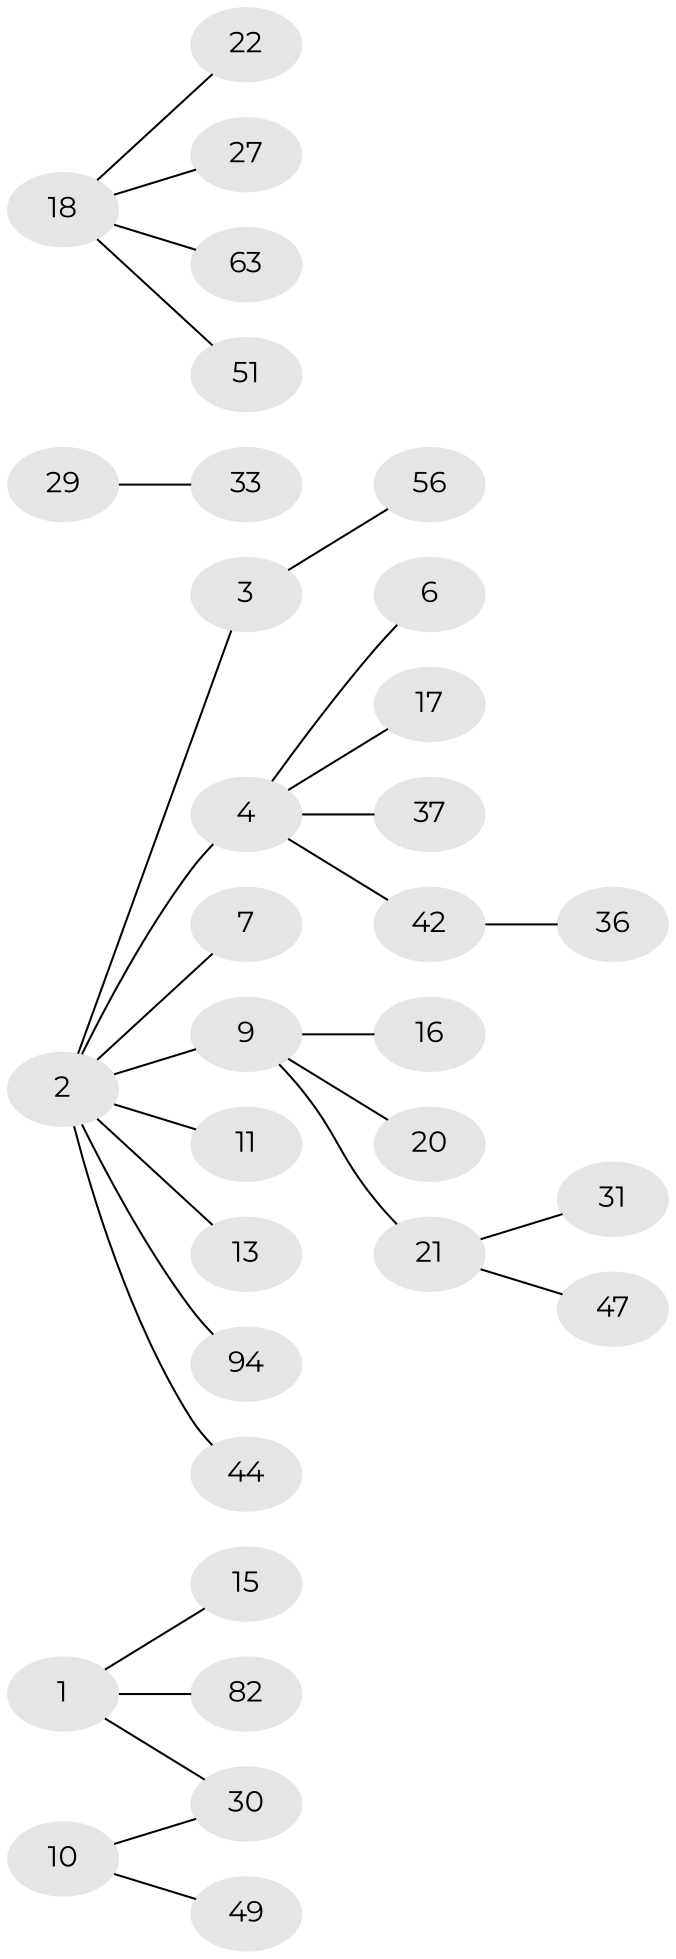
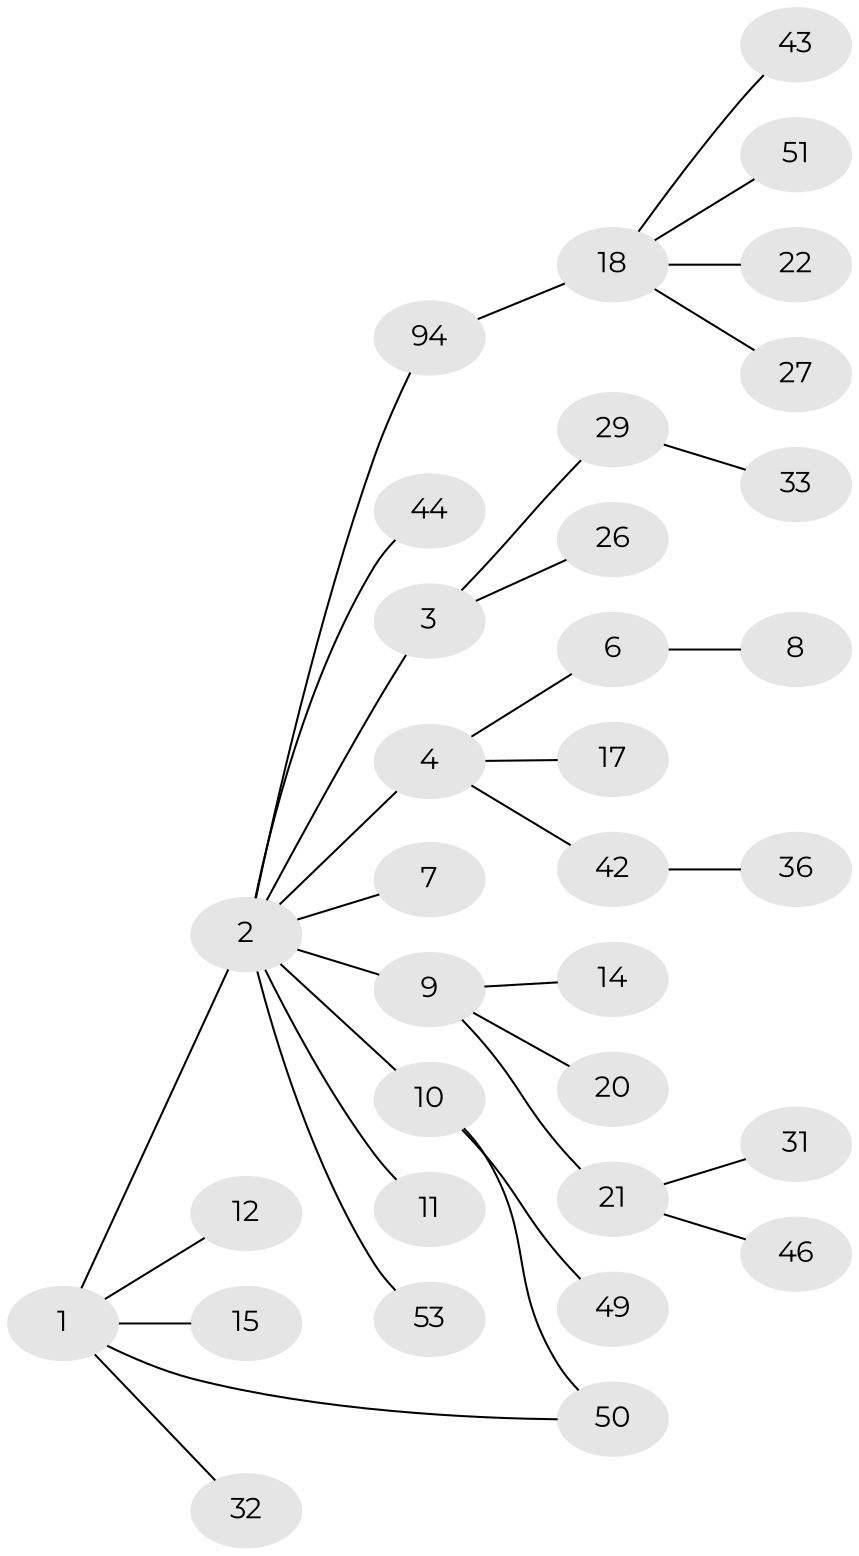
node "63": label "63" -> "43"
edge "18" -- "94": added
node "56": label "56" -> "26"
edge "29" -- "3": added
node "8": added
node "37": removed
edge "2" -- "10": added
node "16": label "16" -> "14"
edge "2" -- "1": added
node "12": added
node "13": label "13" -> "53"
node "47": label "47" -> "46"
node "82": label "82" -> "32"
node "30": label "30" -> "50"
